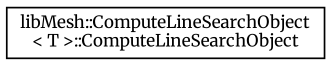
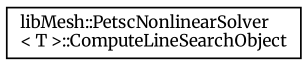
node "libMesh::ComputeLineSearchObject < T >::ComputeLineSearchObject": label "libMesh::ComputeLineSearchObject < T >::ComputeLineSearchObject" -> "libMesh::PetscNonlinearSolver < T >::ComputeLineSearchObject"
